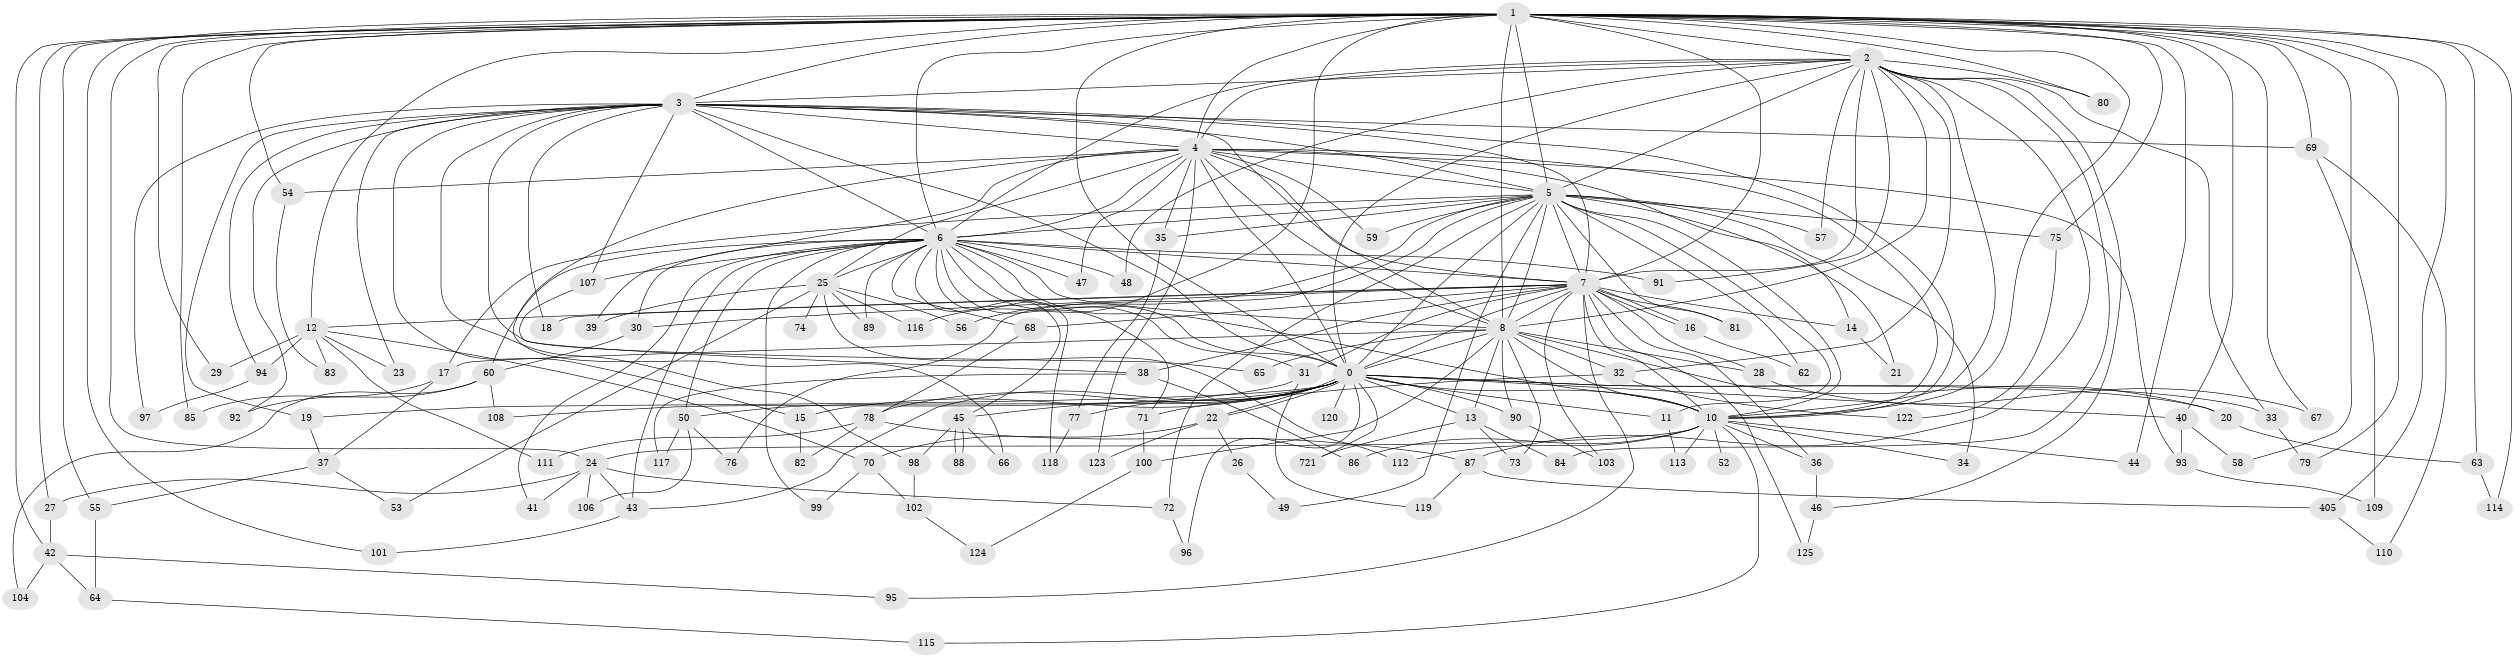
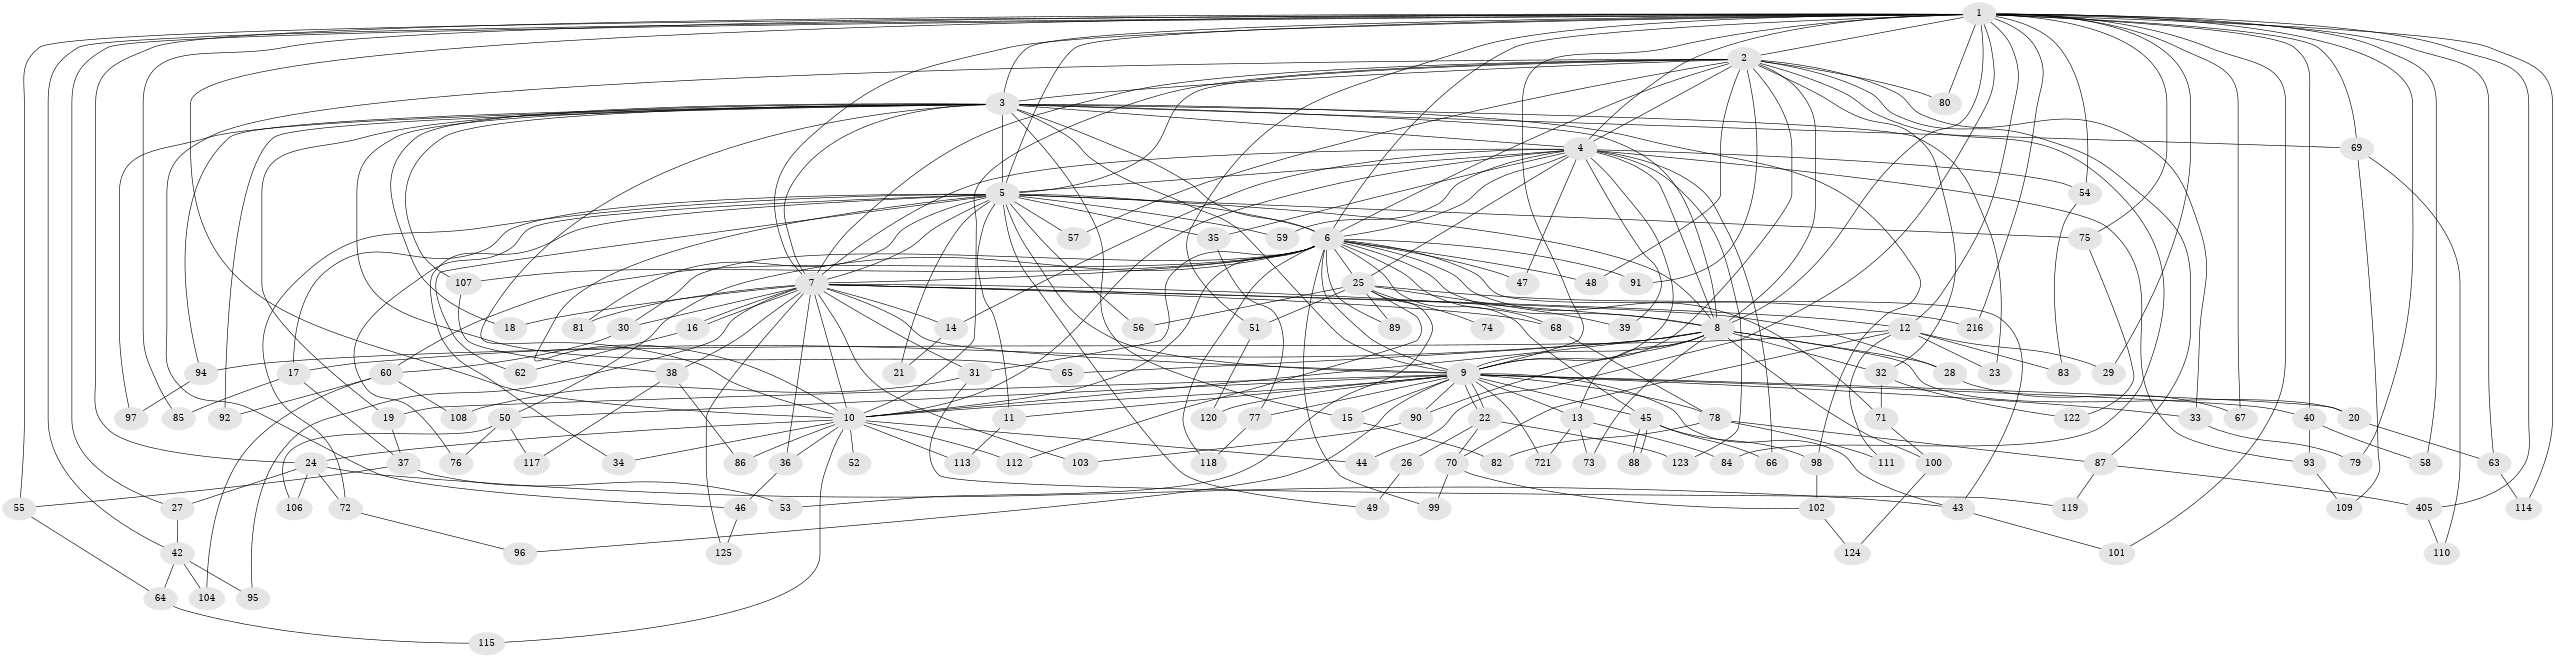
node "116": label "116" -> "216"
node "51": added
node "0": label "0" -> "9"
node "41": removed
